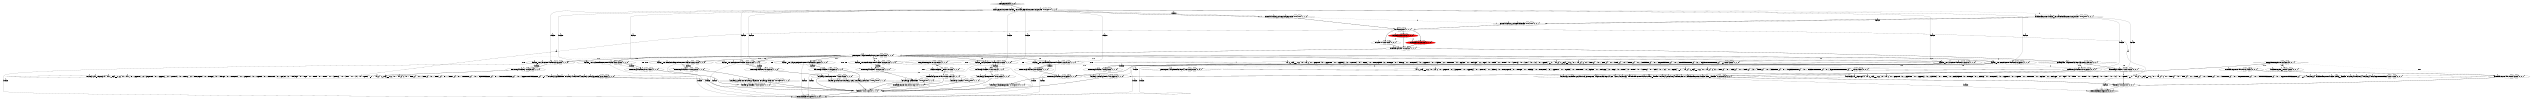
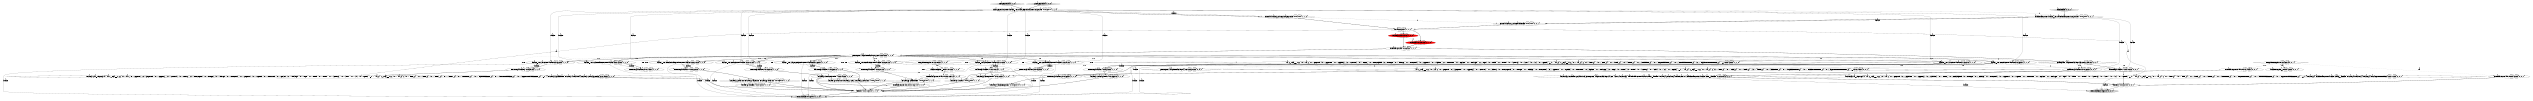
node "primaryExpression['1', '0', '0']": added
node "tableIdentifier['0', '0', '1']": added
node "setState(701)@@@7@@@['0', '0', '1']": removed
edge "RecognitionException re@@@45@@@['0', '0', '1']" -> "_errHandler.recover(this,re)@@@48@@@['0', '0', '1']": label "true" -> "_la"
edge "enterOuterAlt(_localctx,3)@@@25@@@['1', '1', '0']" -> "enterOuterAlt(_localctx,6)@@@56@@@['1', '1', '0']": now "enterOuterAlt(_localctx,3)@@@25@@@['1', '1', '0']" -> "{setState(571)constant()}@@@26@@@['1', '1', '0']"
edge "_errHandler.reportError(this,re)@@@47@@@['0', '0', '1']" -> "_errHandler.recover(this,re)@@@48@@@['0', '0', '1']": now "_errHandler.reportError(this,re)@@@47@@@['0', '0', '1']" -> "{setState(569)castExpression()}@@@12@@@['1', '1', '0']"
edge "RecognitionException re@@@45@@@['0', '0', '1']" -> "{setState(572)match(ASTERISK)}@@@33@@@['1', '1', '0']": now "enterOuterAlt(_localctx,4)@@@32@@@['1', '1', '0']" -> "{setState(572)match(ASTERISK)}@@@33@@@['1', '1', '0']"
edge "enterOuterAlt(_localctx,8)@@@74@@@['1', '1', '0']" -> "{setState(584)identifier()}@@@75@@@['1', '1', '0']": removed
edge "_errHandler.reportError(this,re)@@@102@@@['1', '1', '0']" -> "_errHandler.recover(this,re)@@@103@@@['1', '1', '0']": now "{setState(570)extractExpression()}@@@19@@@['1', '1', '0']" -> "_errHandler.recover(this,re)@@@103@@@['1', '1', '0']"
